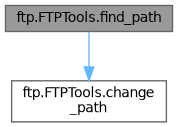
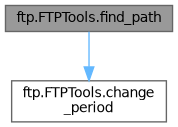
node "ftp.FTPTools.change _path": label "ftp.FTPTools.change _path" -> "ftp.FTPTools.change _period"
